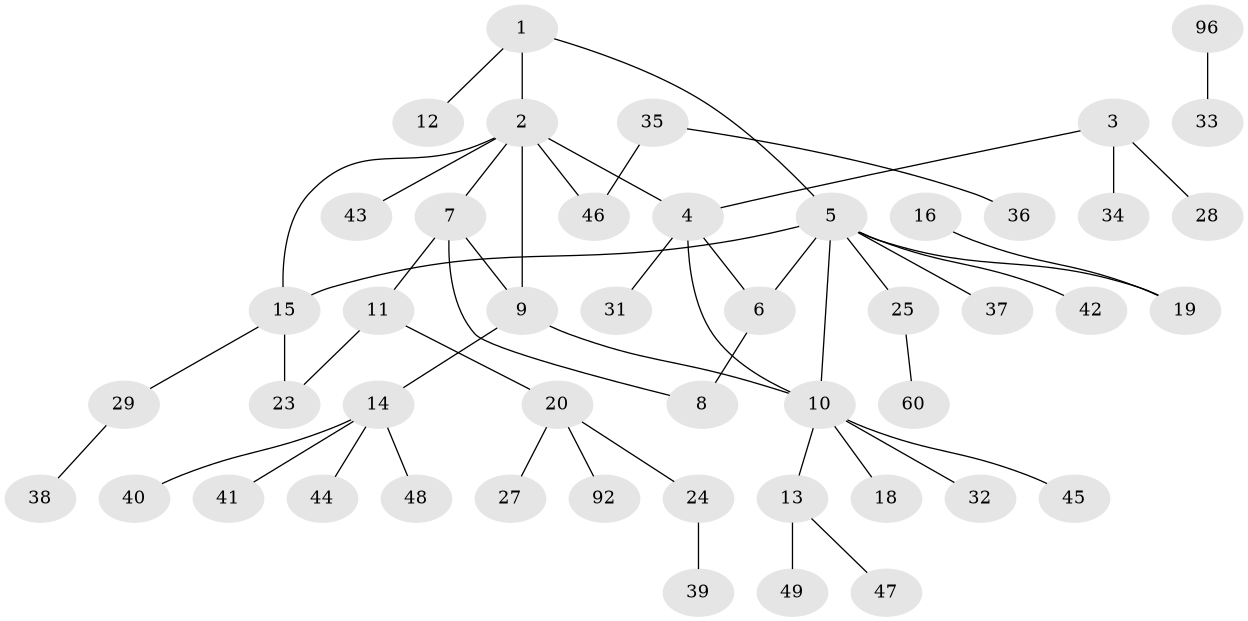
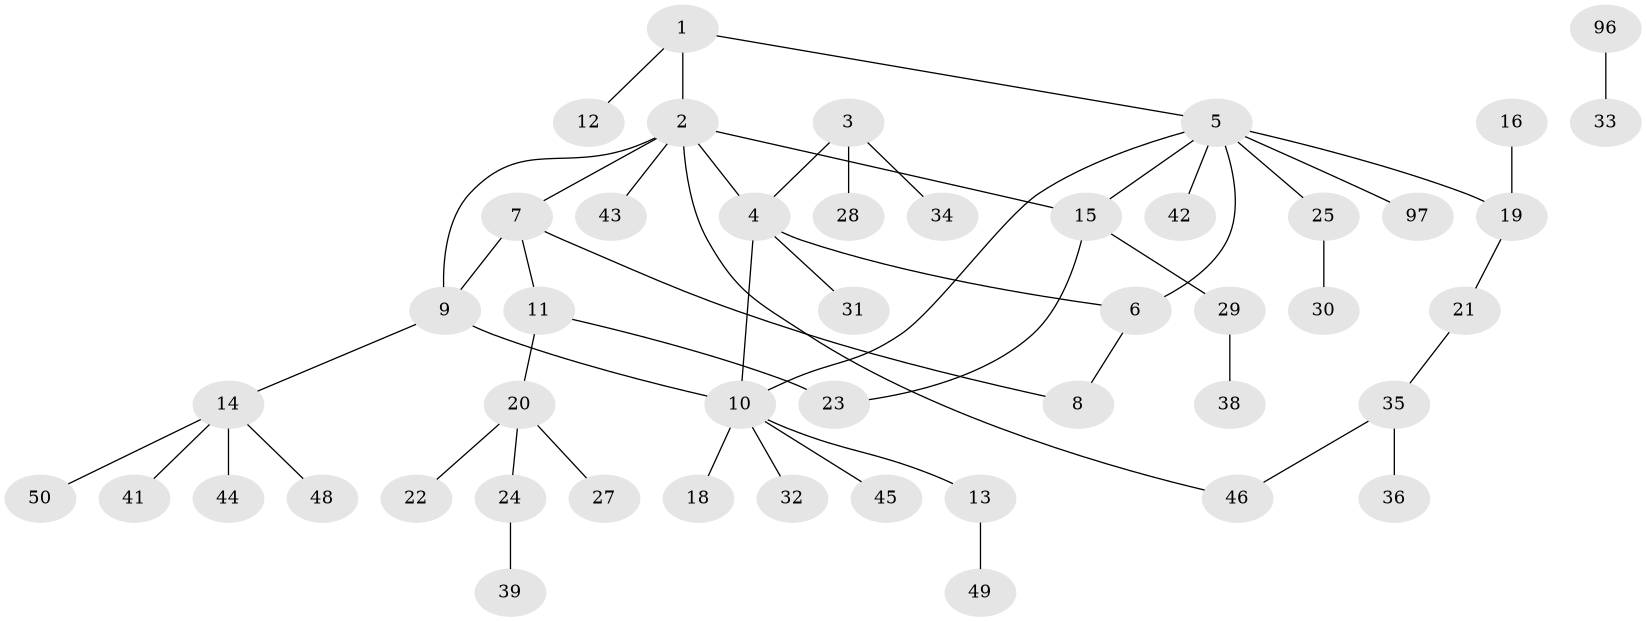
node "37": label "37" -> "97"
node "21": added
node "60": label "60" -> "30"
node "40": label "40" -> "50"
node "92": label "92" -> "22"
node "47": removed
